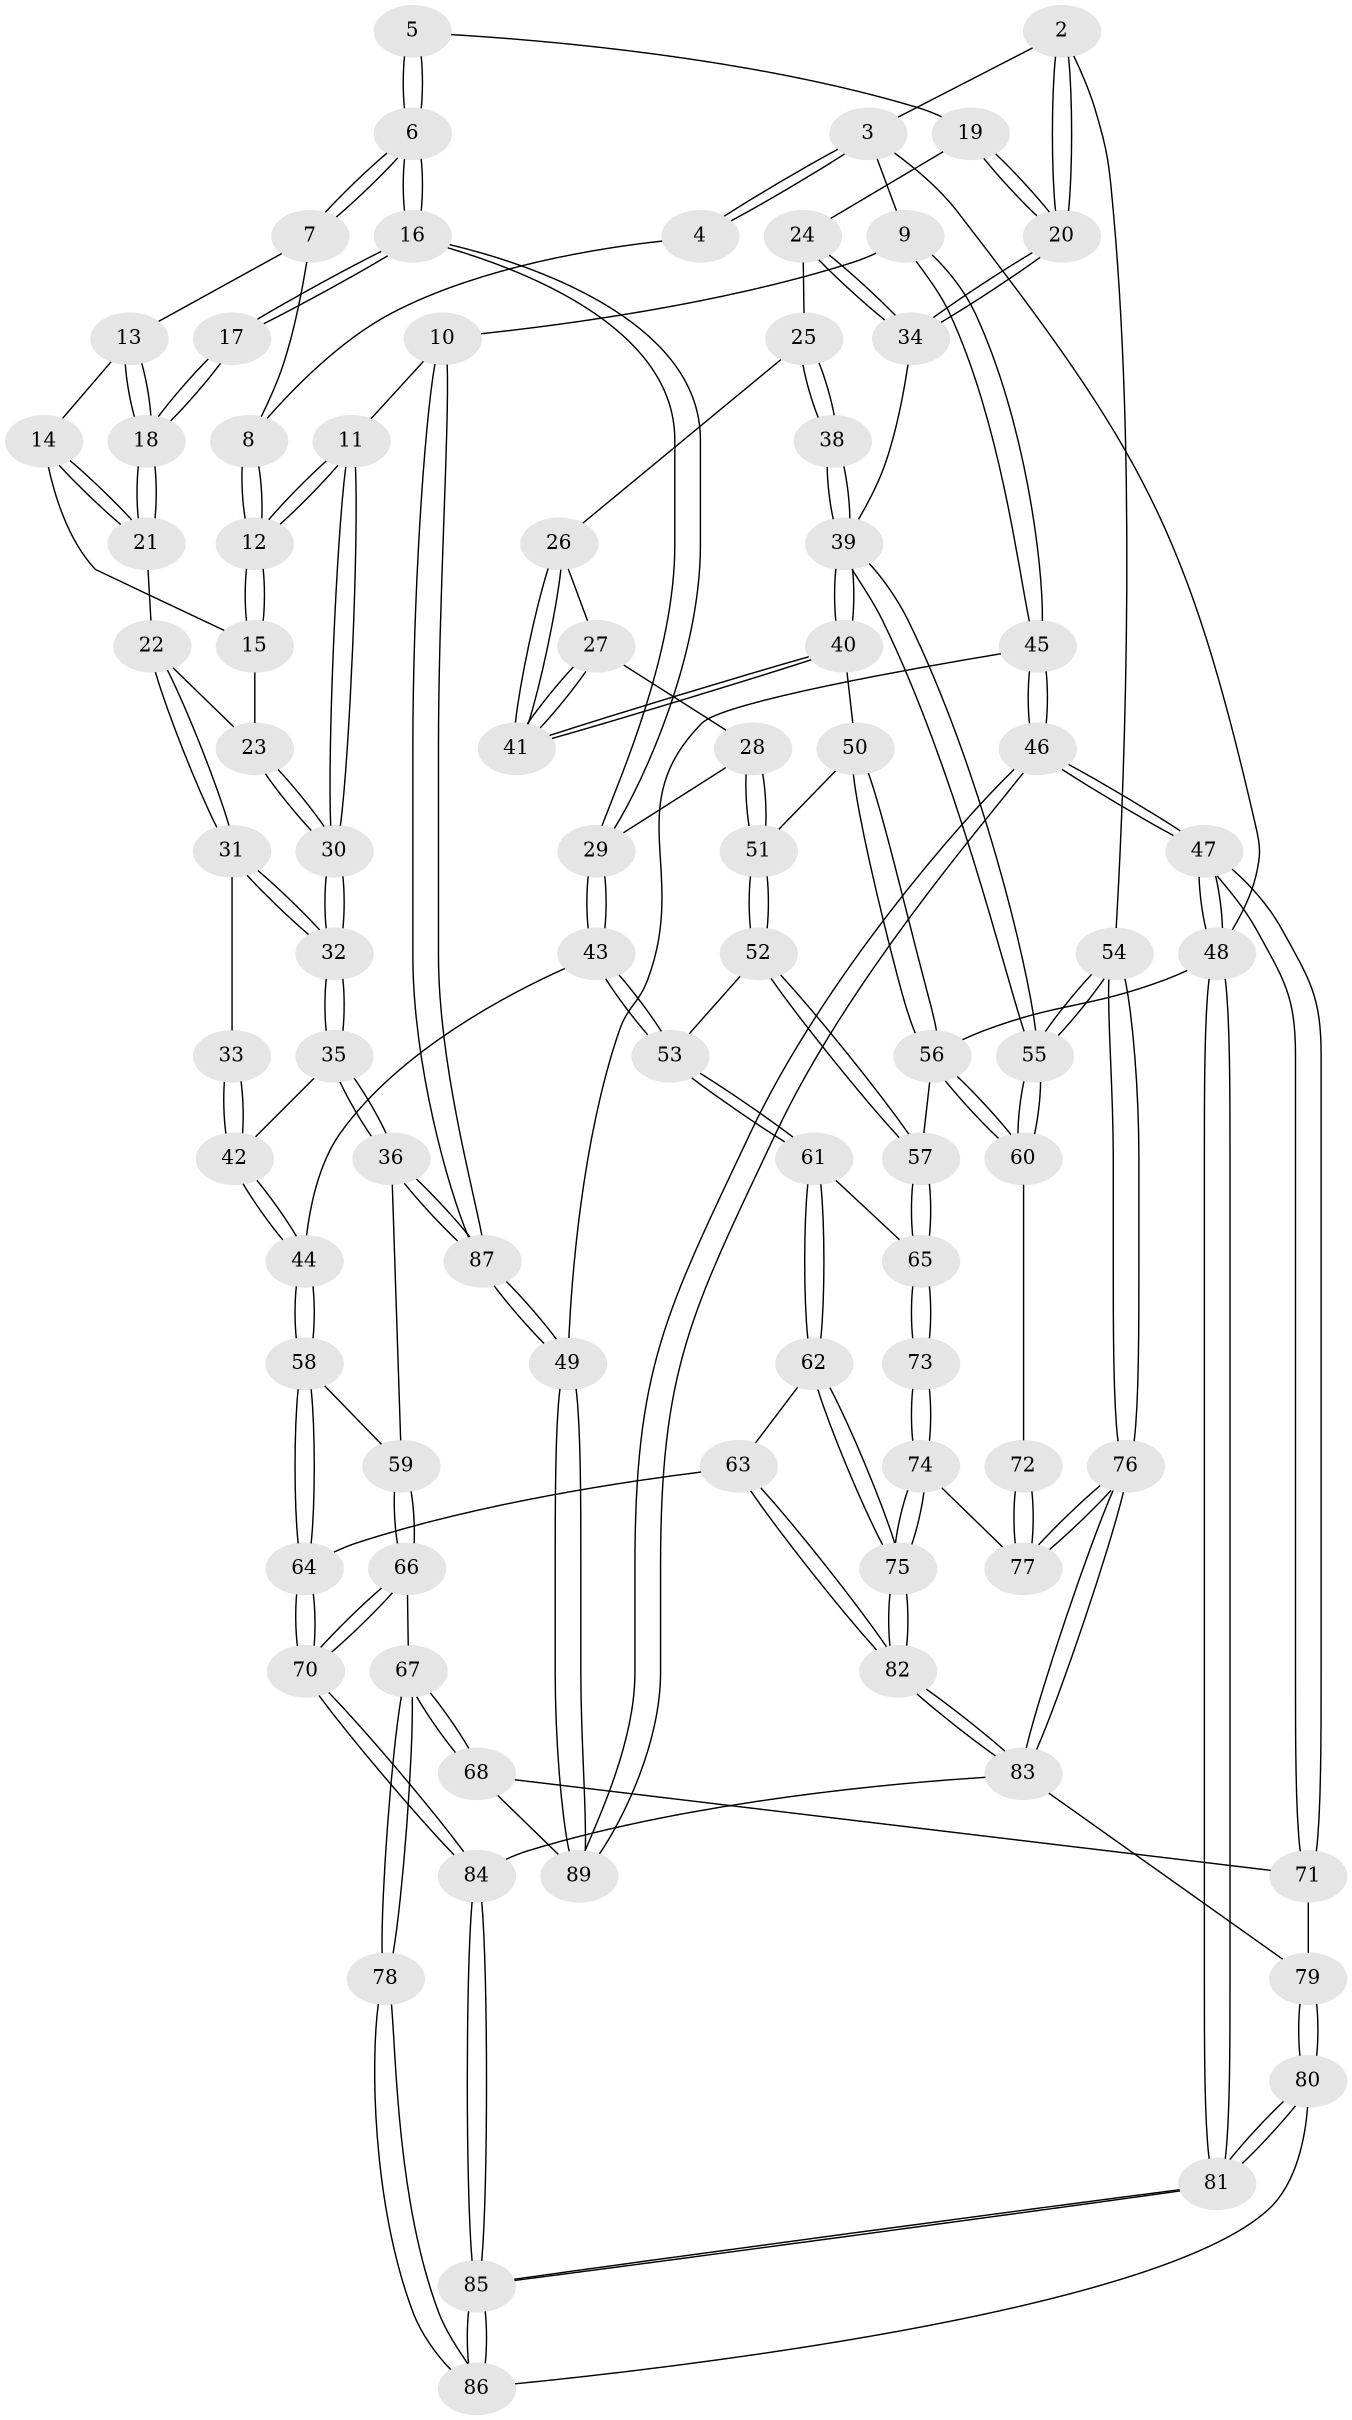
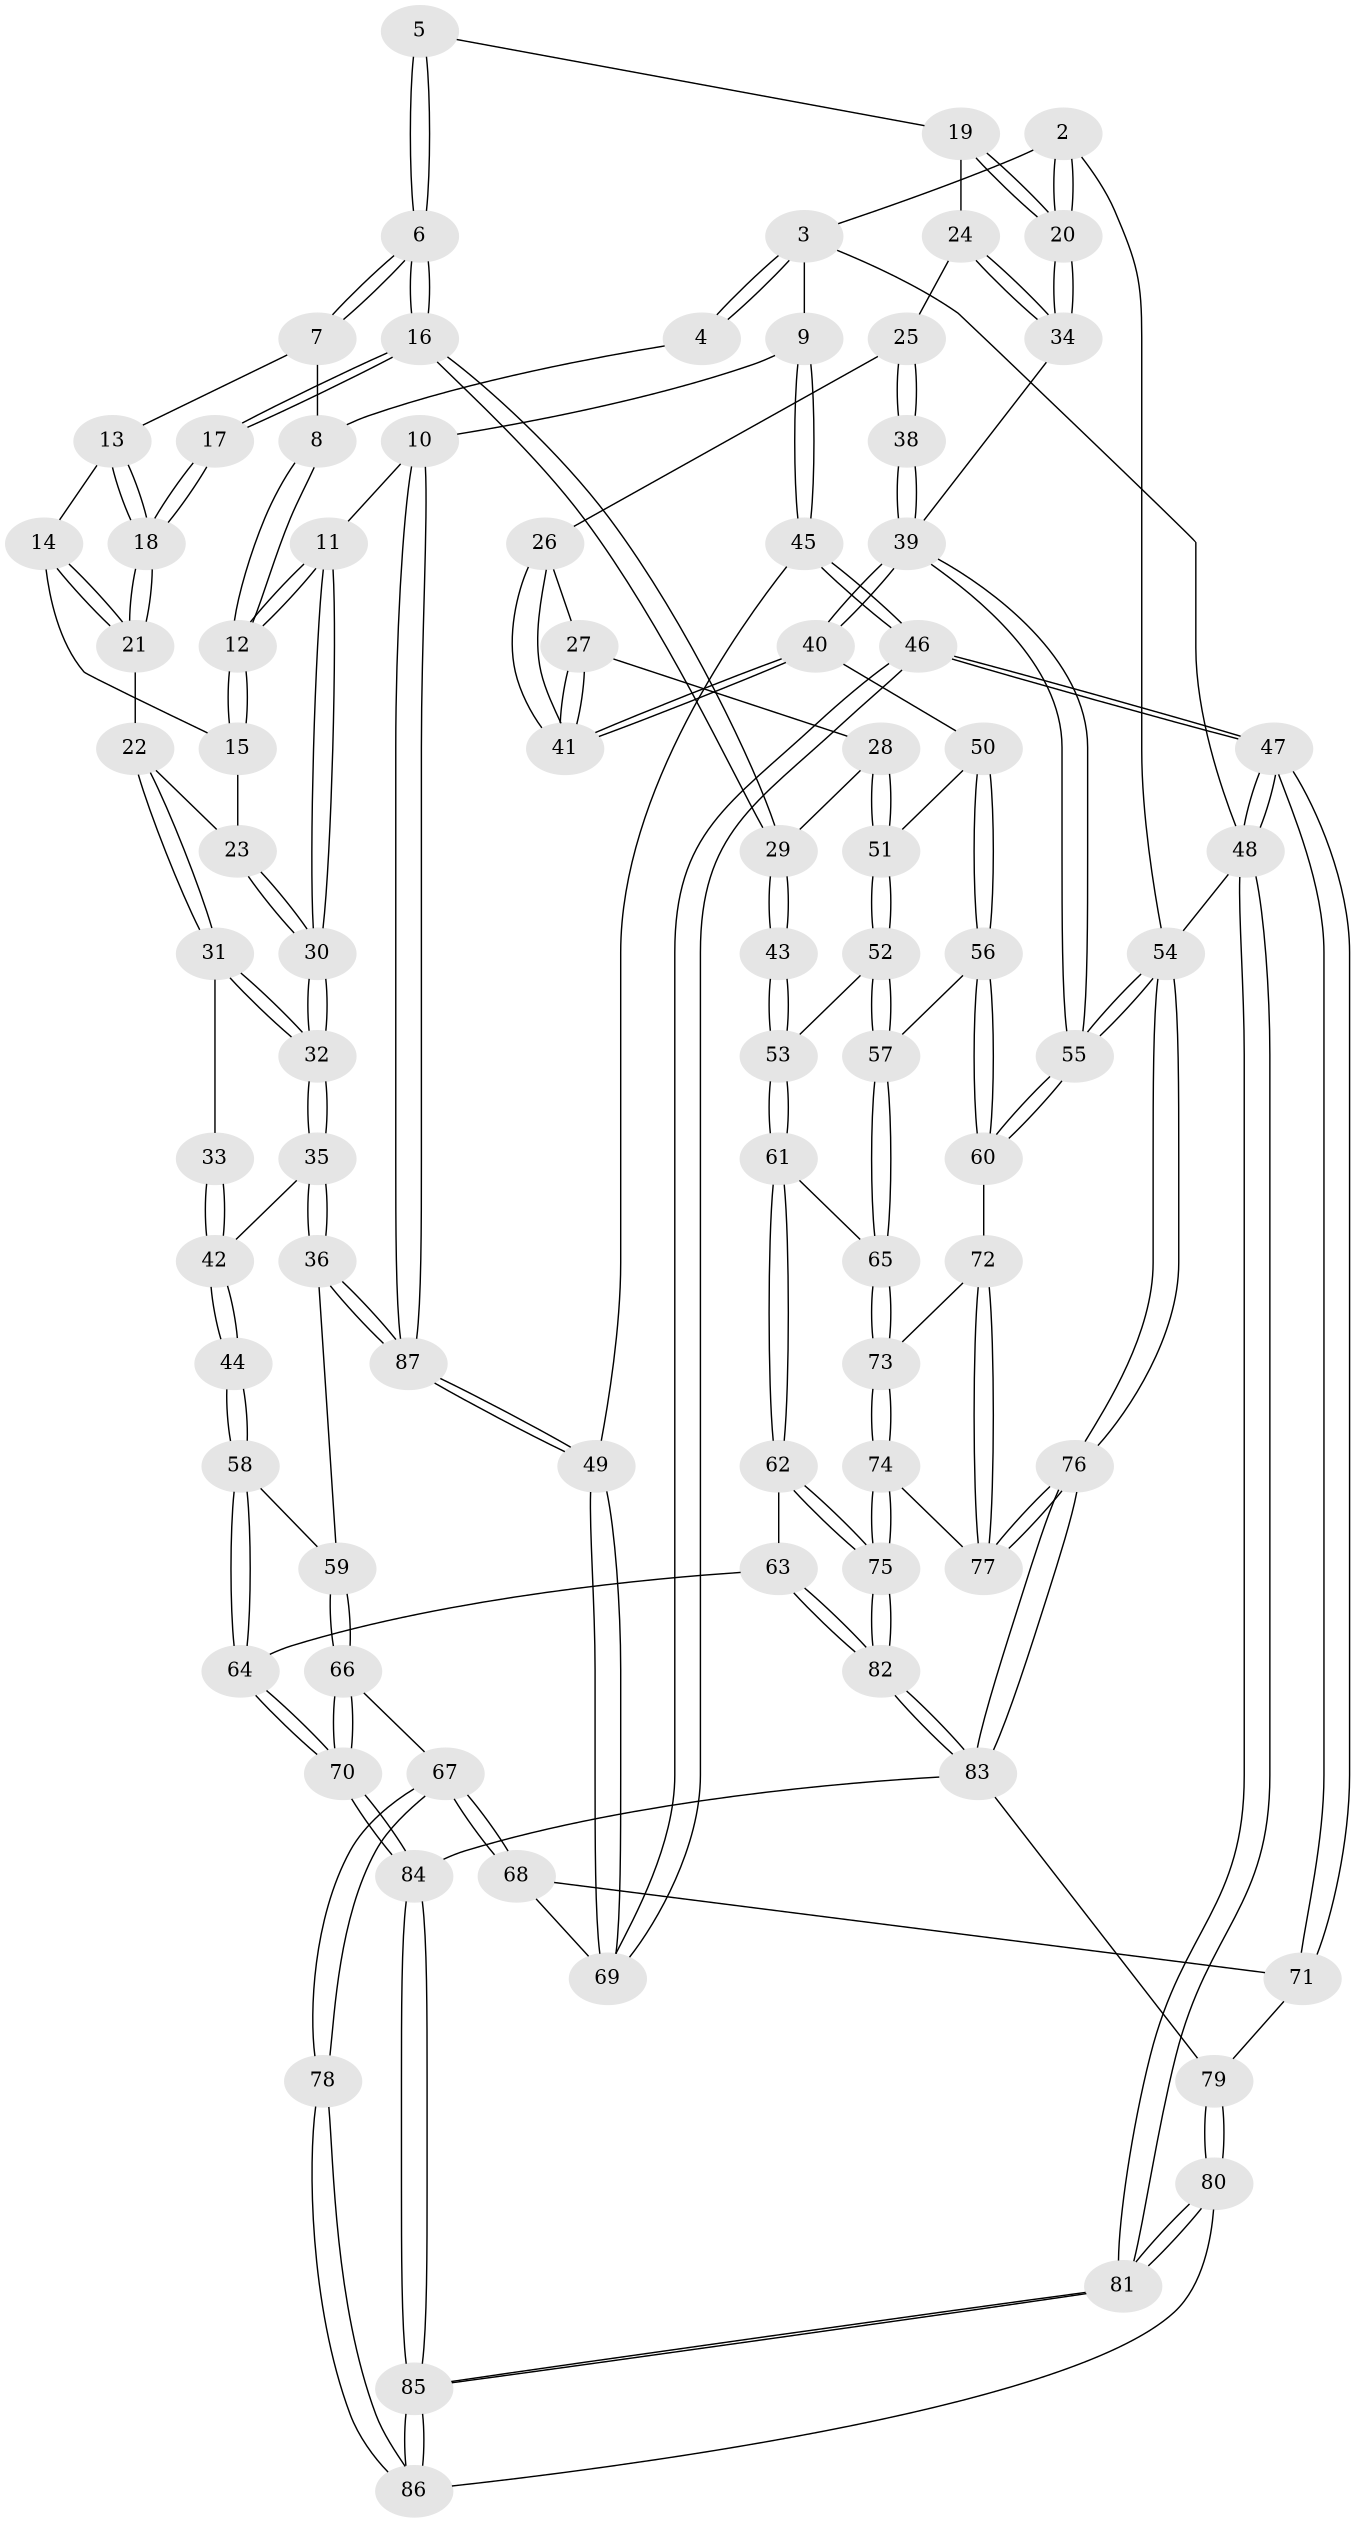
edge "48" -- "56": now "48" -- "54"
edge "43" -- "44": removed
edge "72" -- "73": added
node "89": label "89" -> "69"
